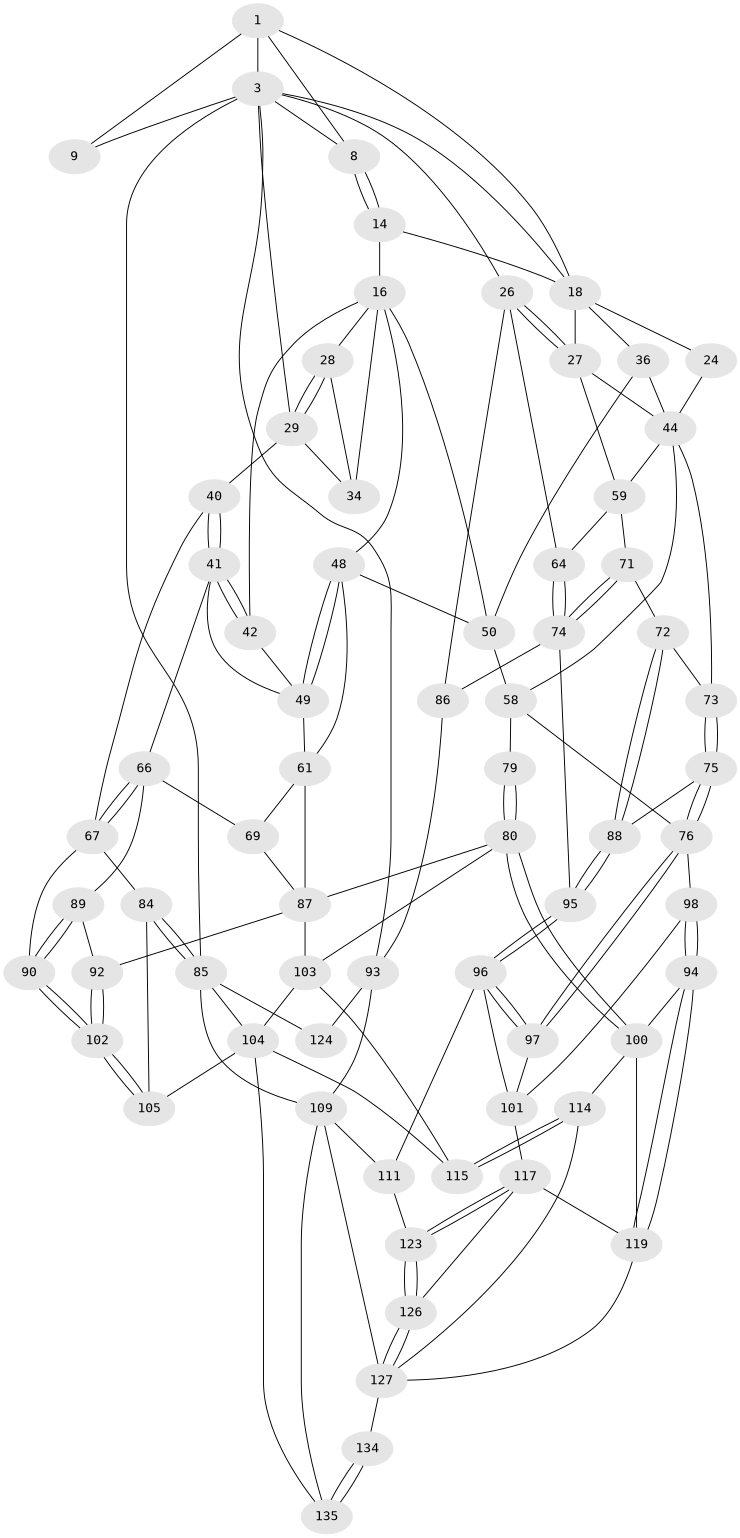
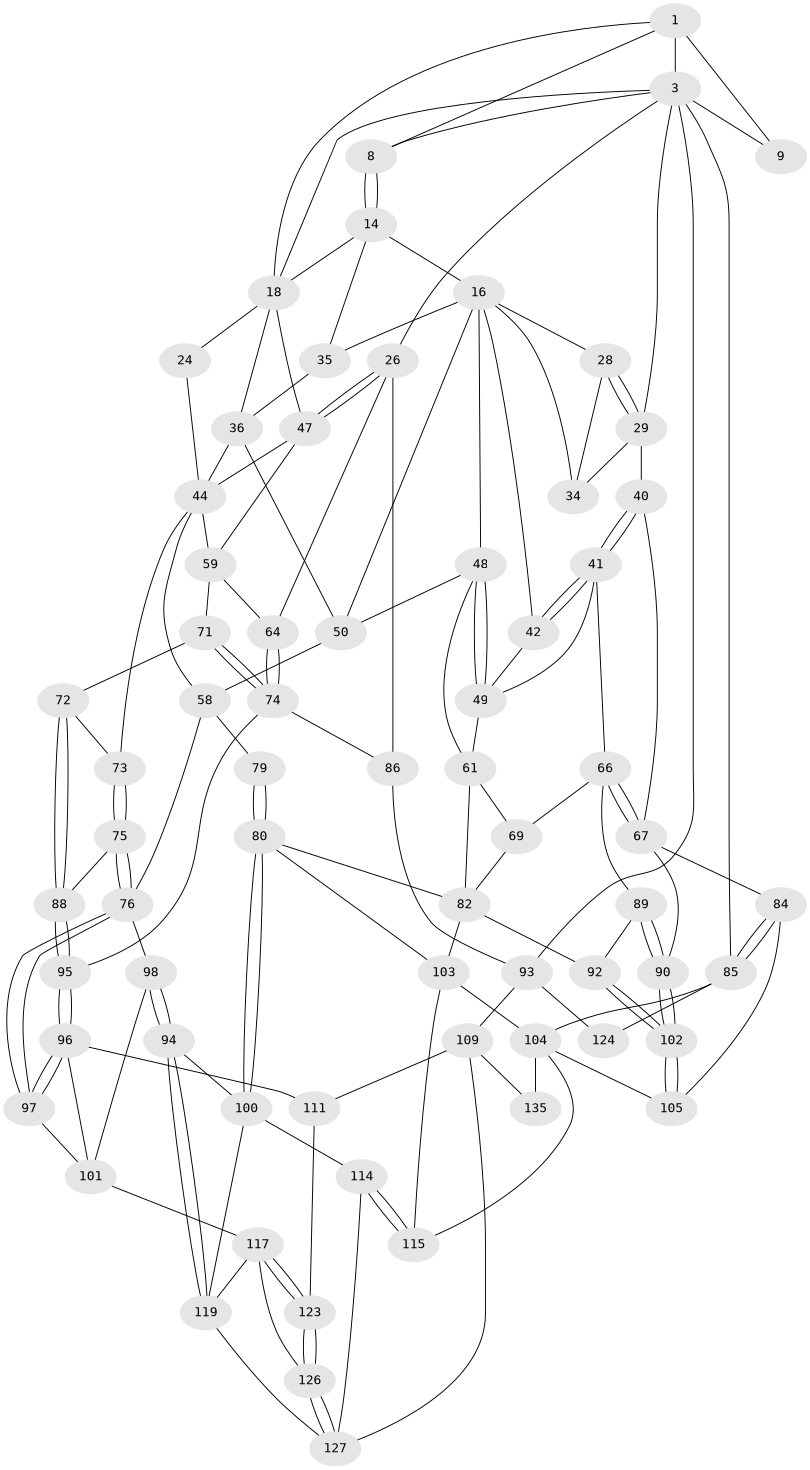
node "35": added
node "27": label "27" -> "47"
node "87": label "87" -> "82"
edge "85" -- "109": removed
node "134": removed
